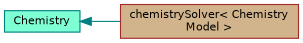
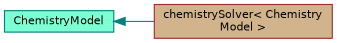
node "Chemistry": label "Chemistry" -> "ChemistryModel"
